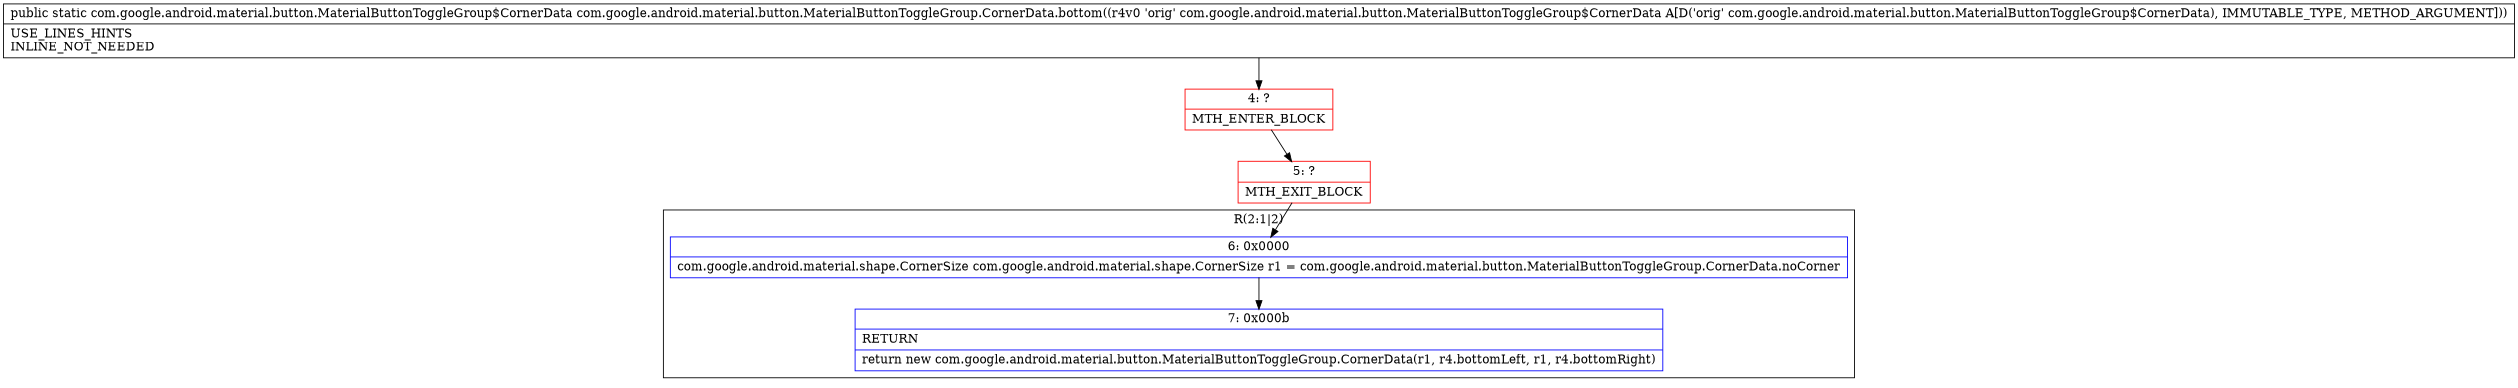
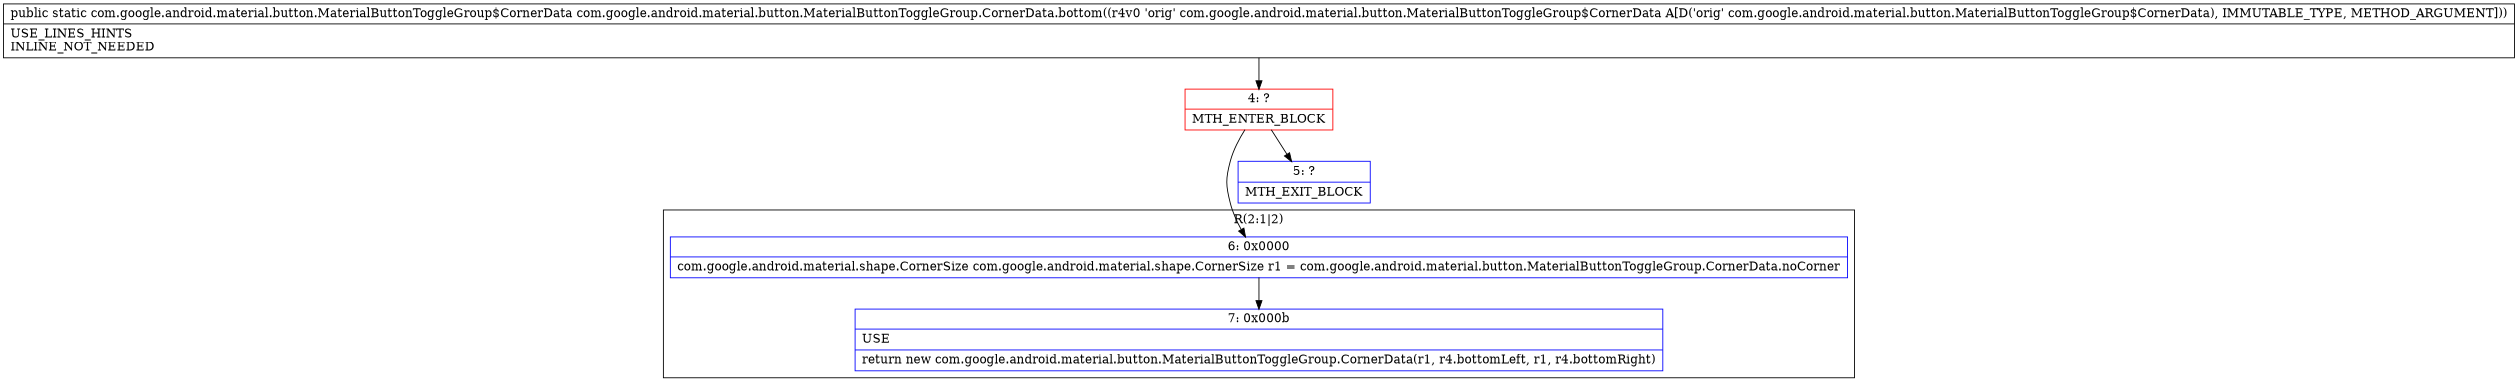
node "5: ?": color red -> blue
edge "5: ?" -> "6: 0x0000": now "4: ?" -> "6: 0x0000"
node "7: 0x000b": text "RETURN" -> "USE"
